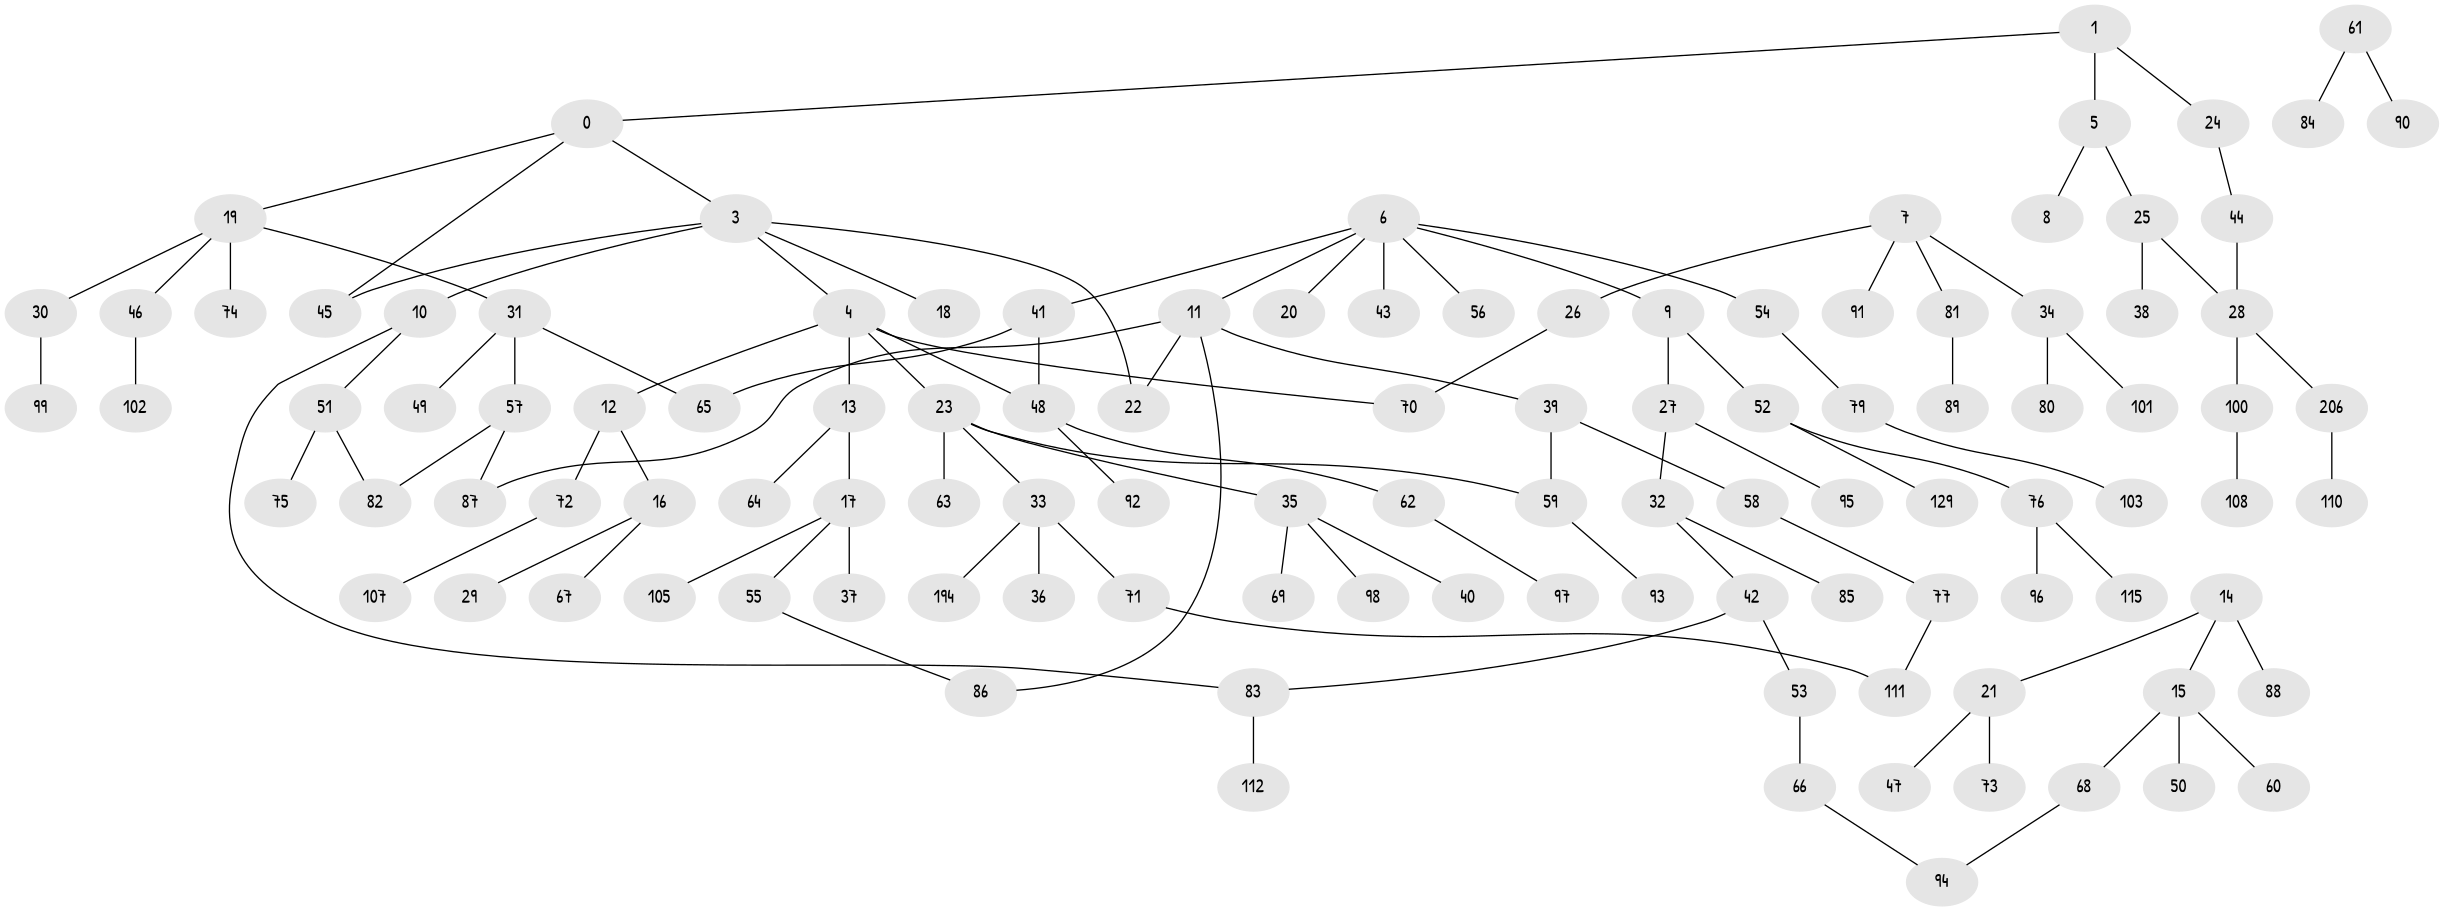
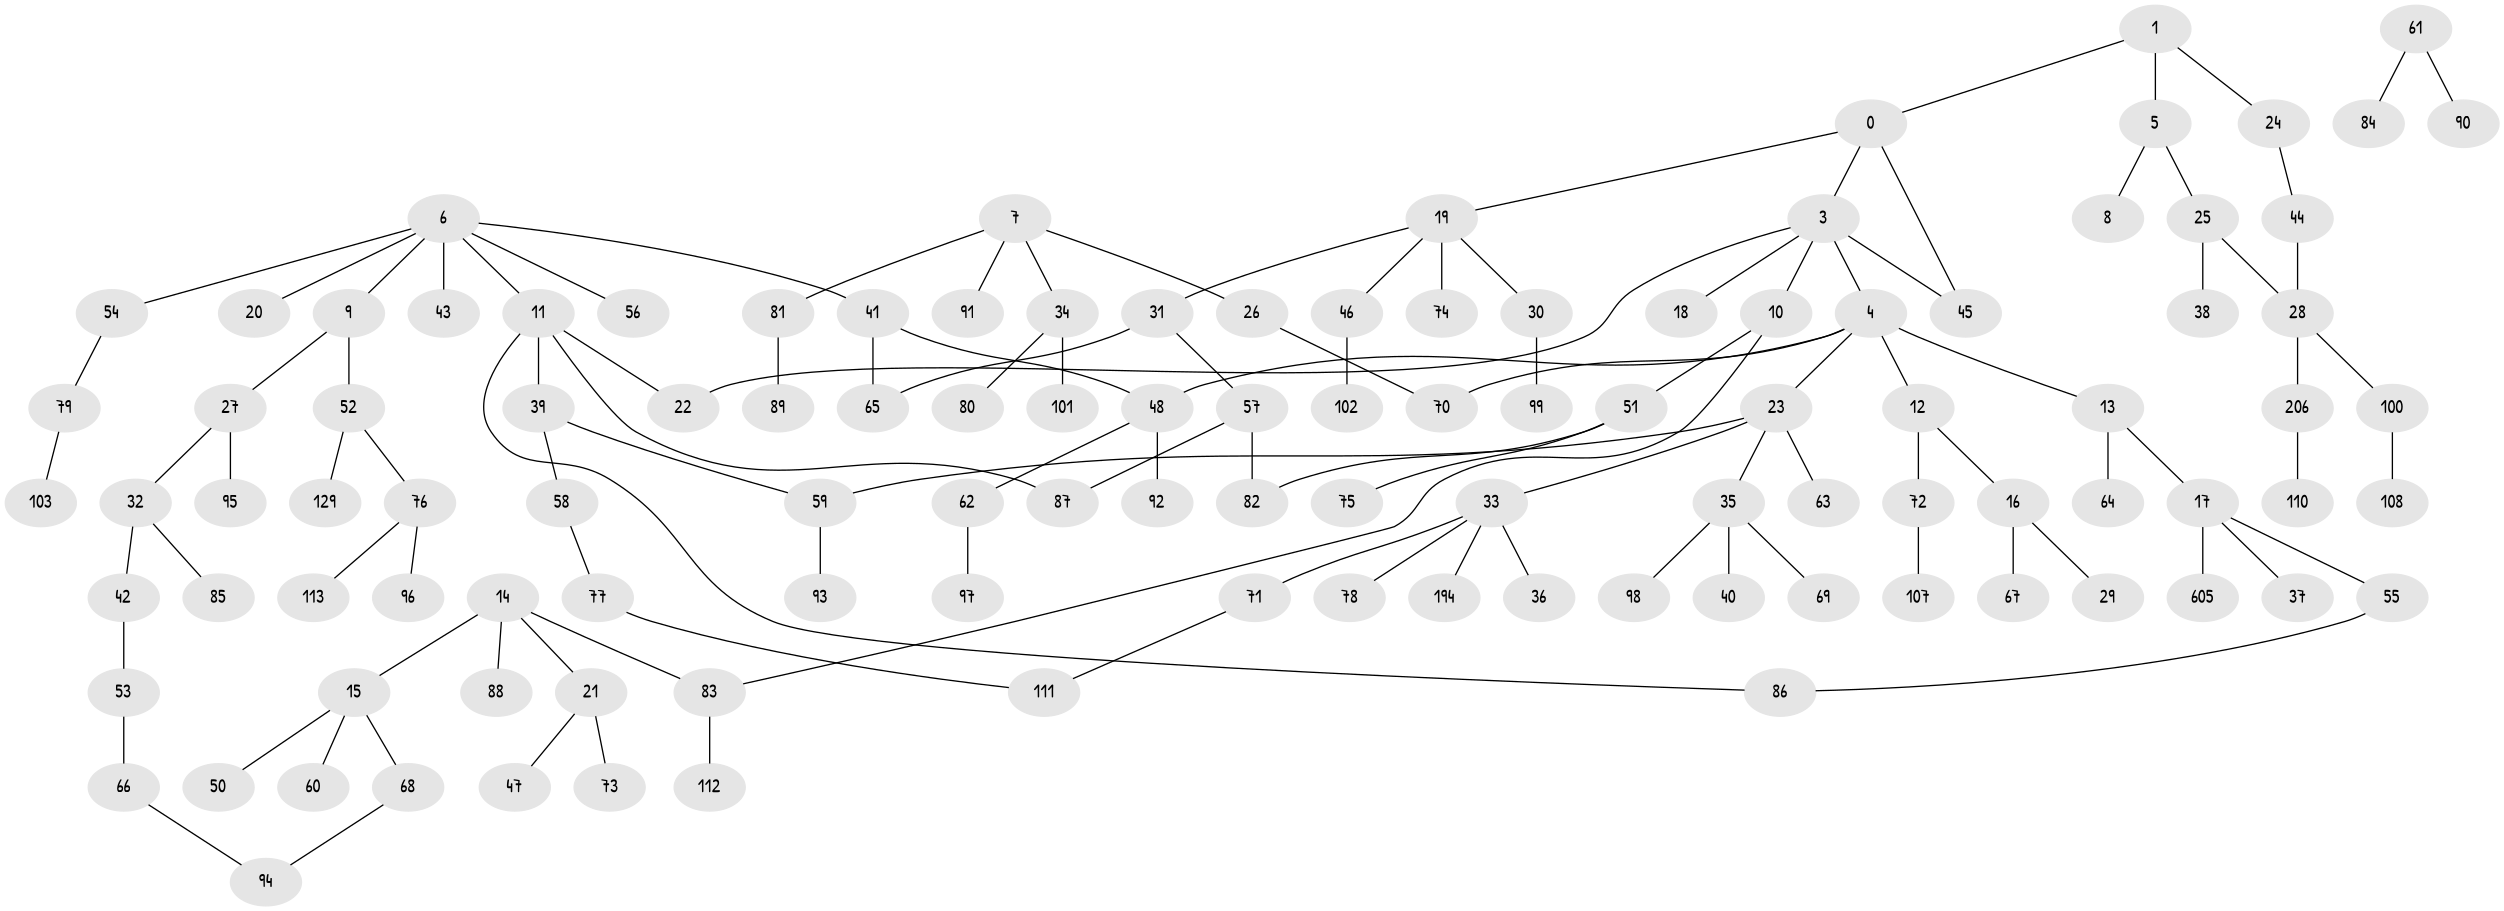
node "49": removed
node "105": label "105" -> "605"
node "78": added
node "115": label "115" -> "113"
edge "42" -- "83": now "14" -- "83"
